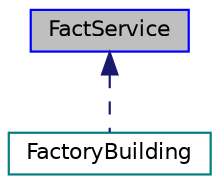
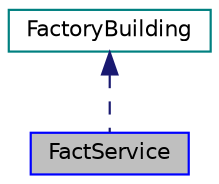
edge "FactoryBuilding" -> "FactService": reversed
